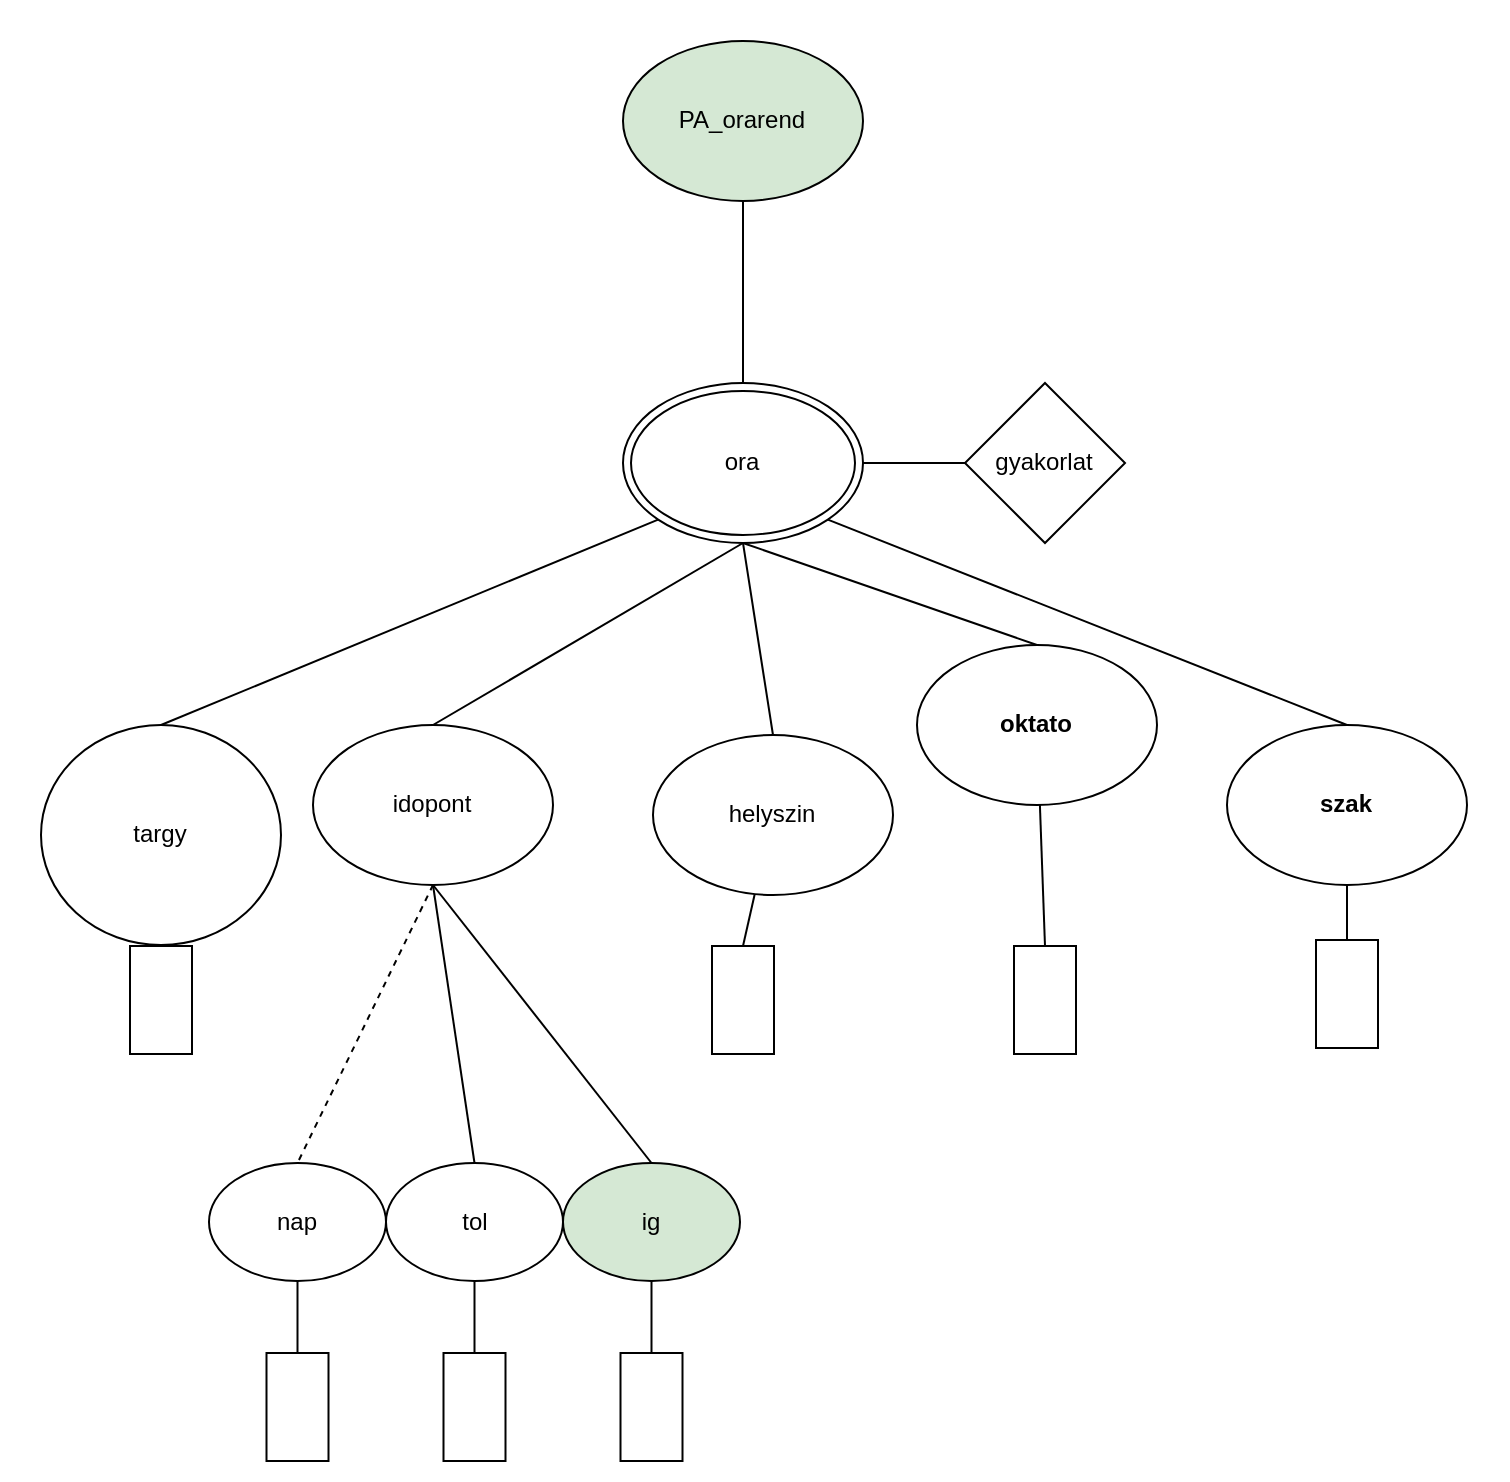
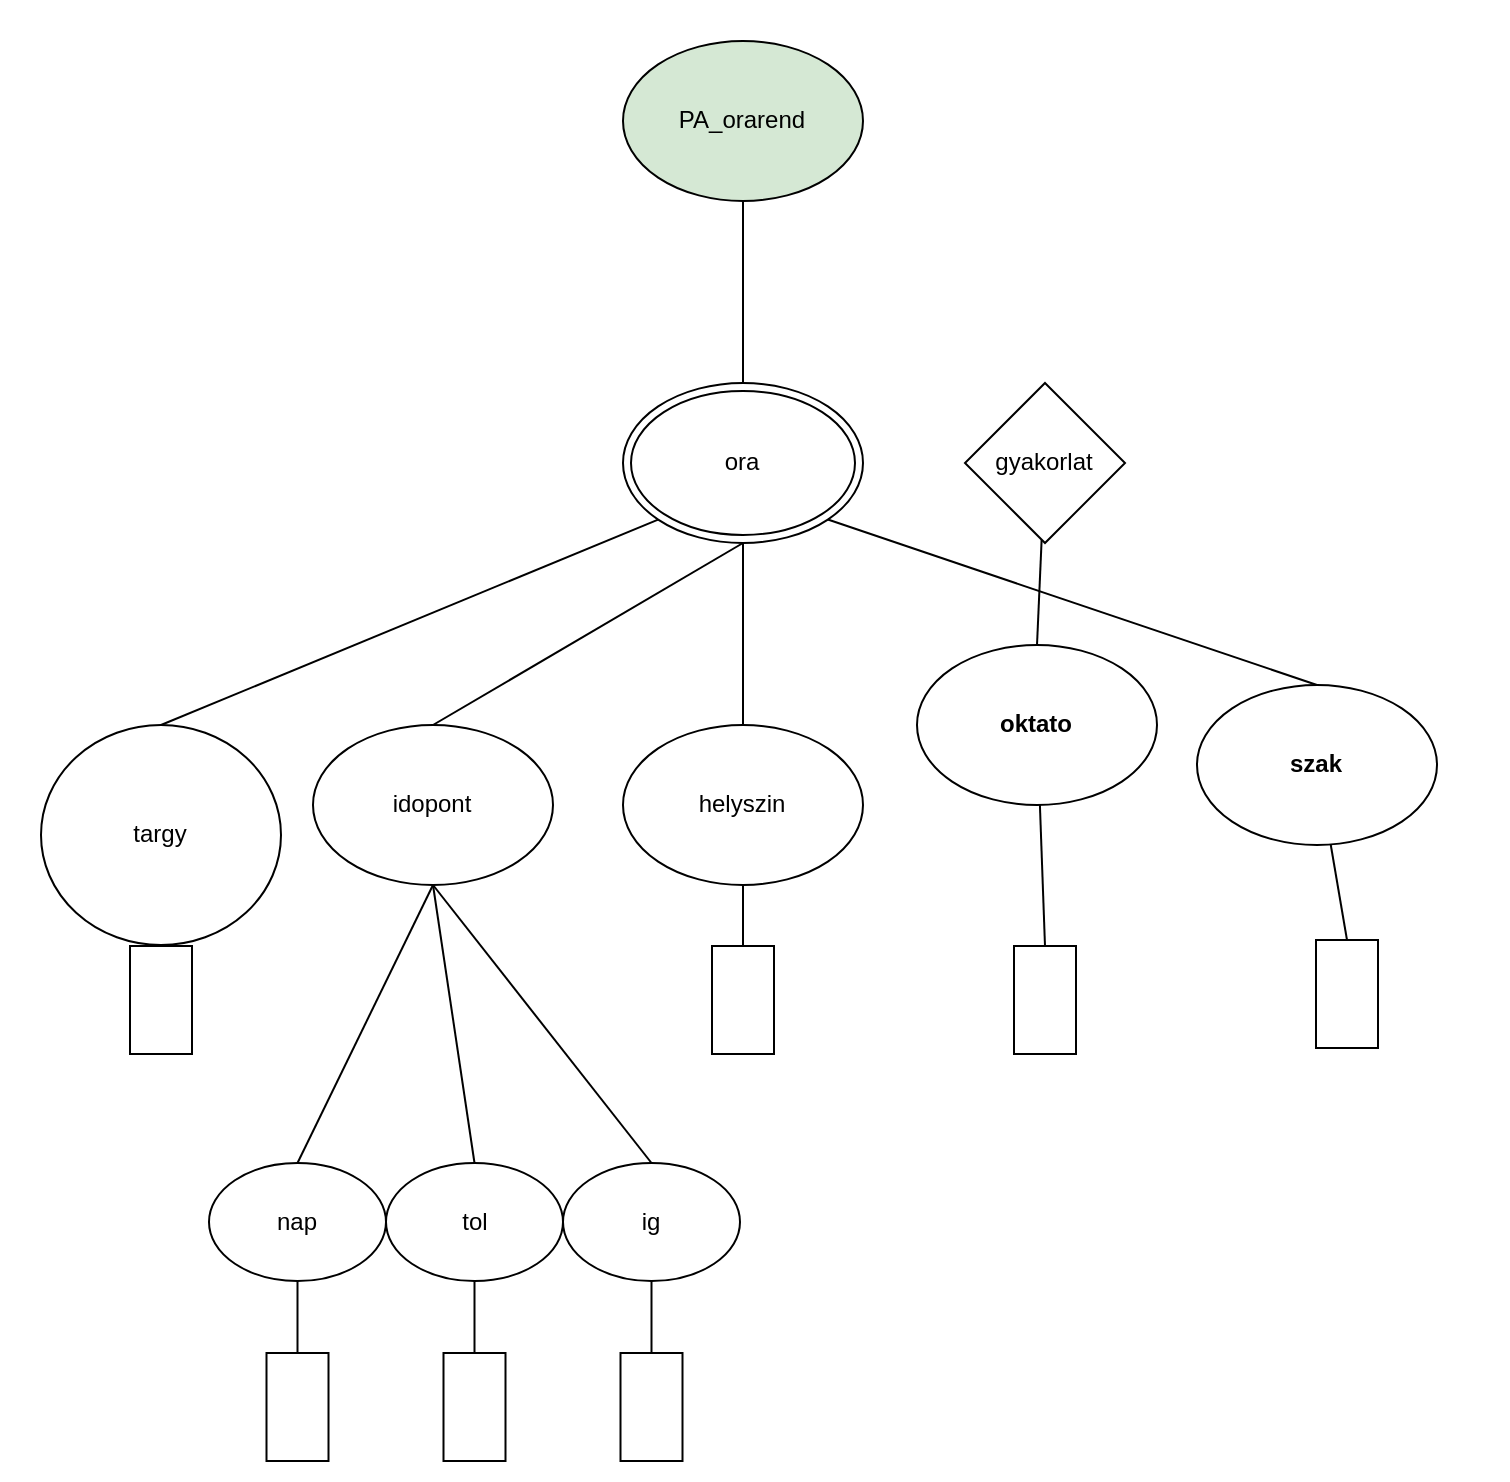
edge "ora" -- "gyakorlat": removed
edge "ora" -- "oktato": now "gyakorlat" -- "oktato"
node "szak": moved (1347, 805) -> (1317, 765)
node "helyszin": moved (773, 815) -> (743, 805)
edge "idopont" -- "nap": style dashed -> solid
node "ig": fillcolor #d5e8d4 -> #ffffff
